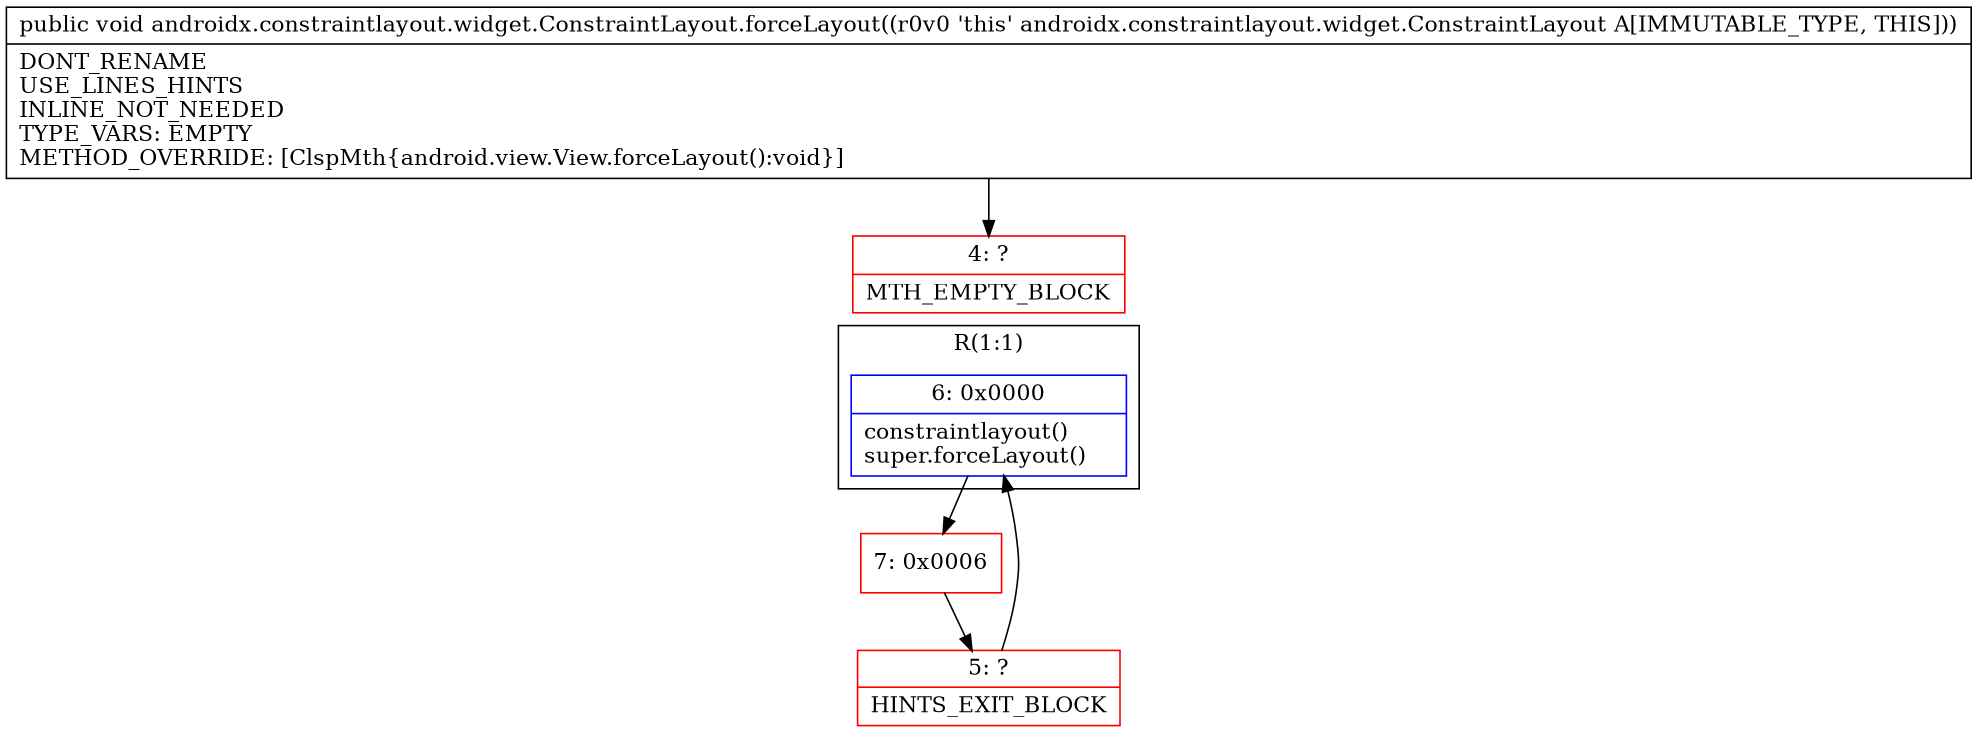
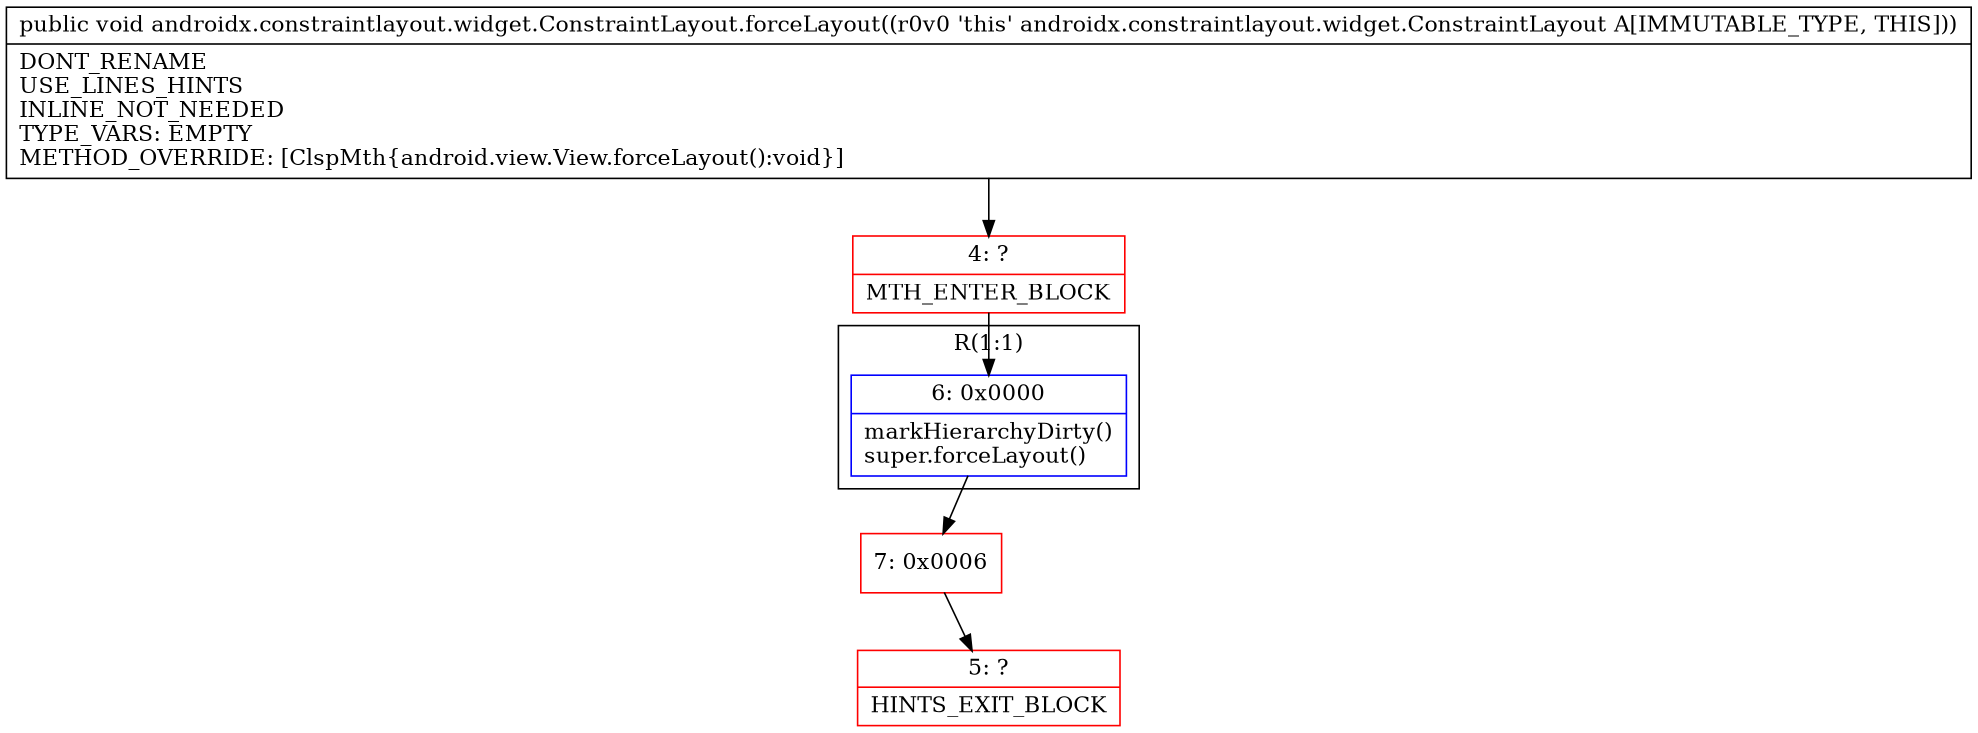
node "4: ?": text "MTH_EMPTY_BLOCK" -> "MTH_ENTER_BLOCK"
node "6: 0x0000": text "constraintlayout()" -> "markHierarchyDirty()"
edge "5: ?" -> "6: 0x0000": now "4: ?" -> "6: 0x0000"
